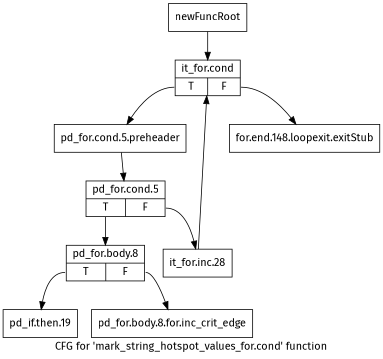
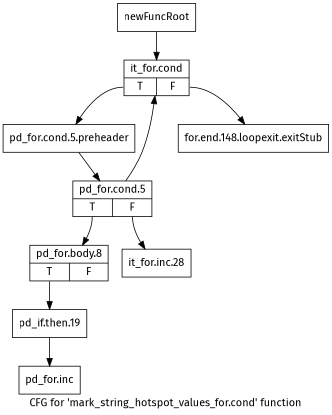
edge "it_for.inc.28" -> "it_for.cond": now "pd_for.cond.5" -> "it_for.cond"
node "pd_for.body.8.for.inc_crit_edge": removed
node "pd_for.inc": added
